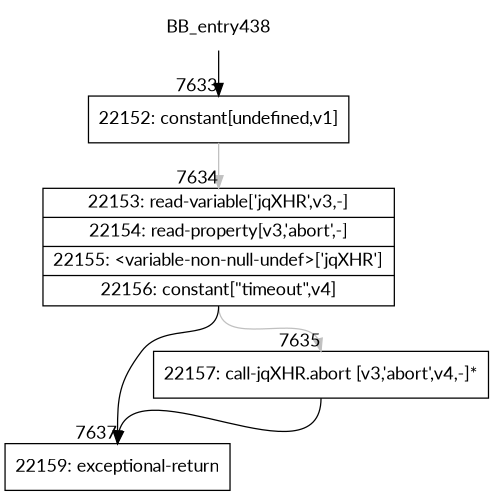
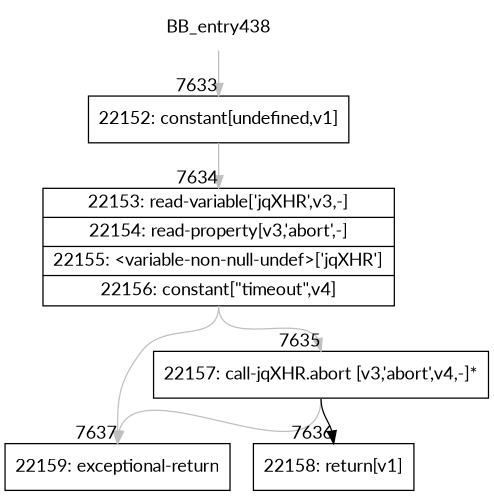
edge "BB_entry438" -> "22152: constant[undefined,v1]": color black -> gray
edge "22153: read-variable['jqXHR',v3,-]" -> "22159: exceptional-return": color black -> gray
edge "22157: call-jqXHR.abort [v3,'abort',v4,-]*" -> "22159: exceptional-return": color black -> gray
node "22158: return[v1]": added
